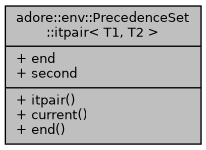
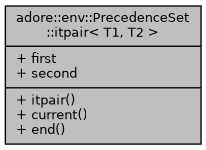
node "adore::env::PrecedenceSet": text "+ end" -> "+ first"
